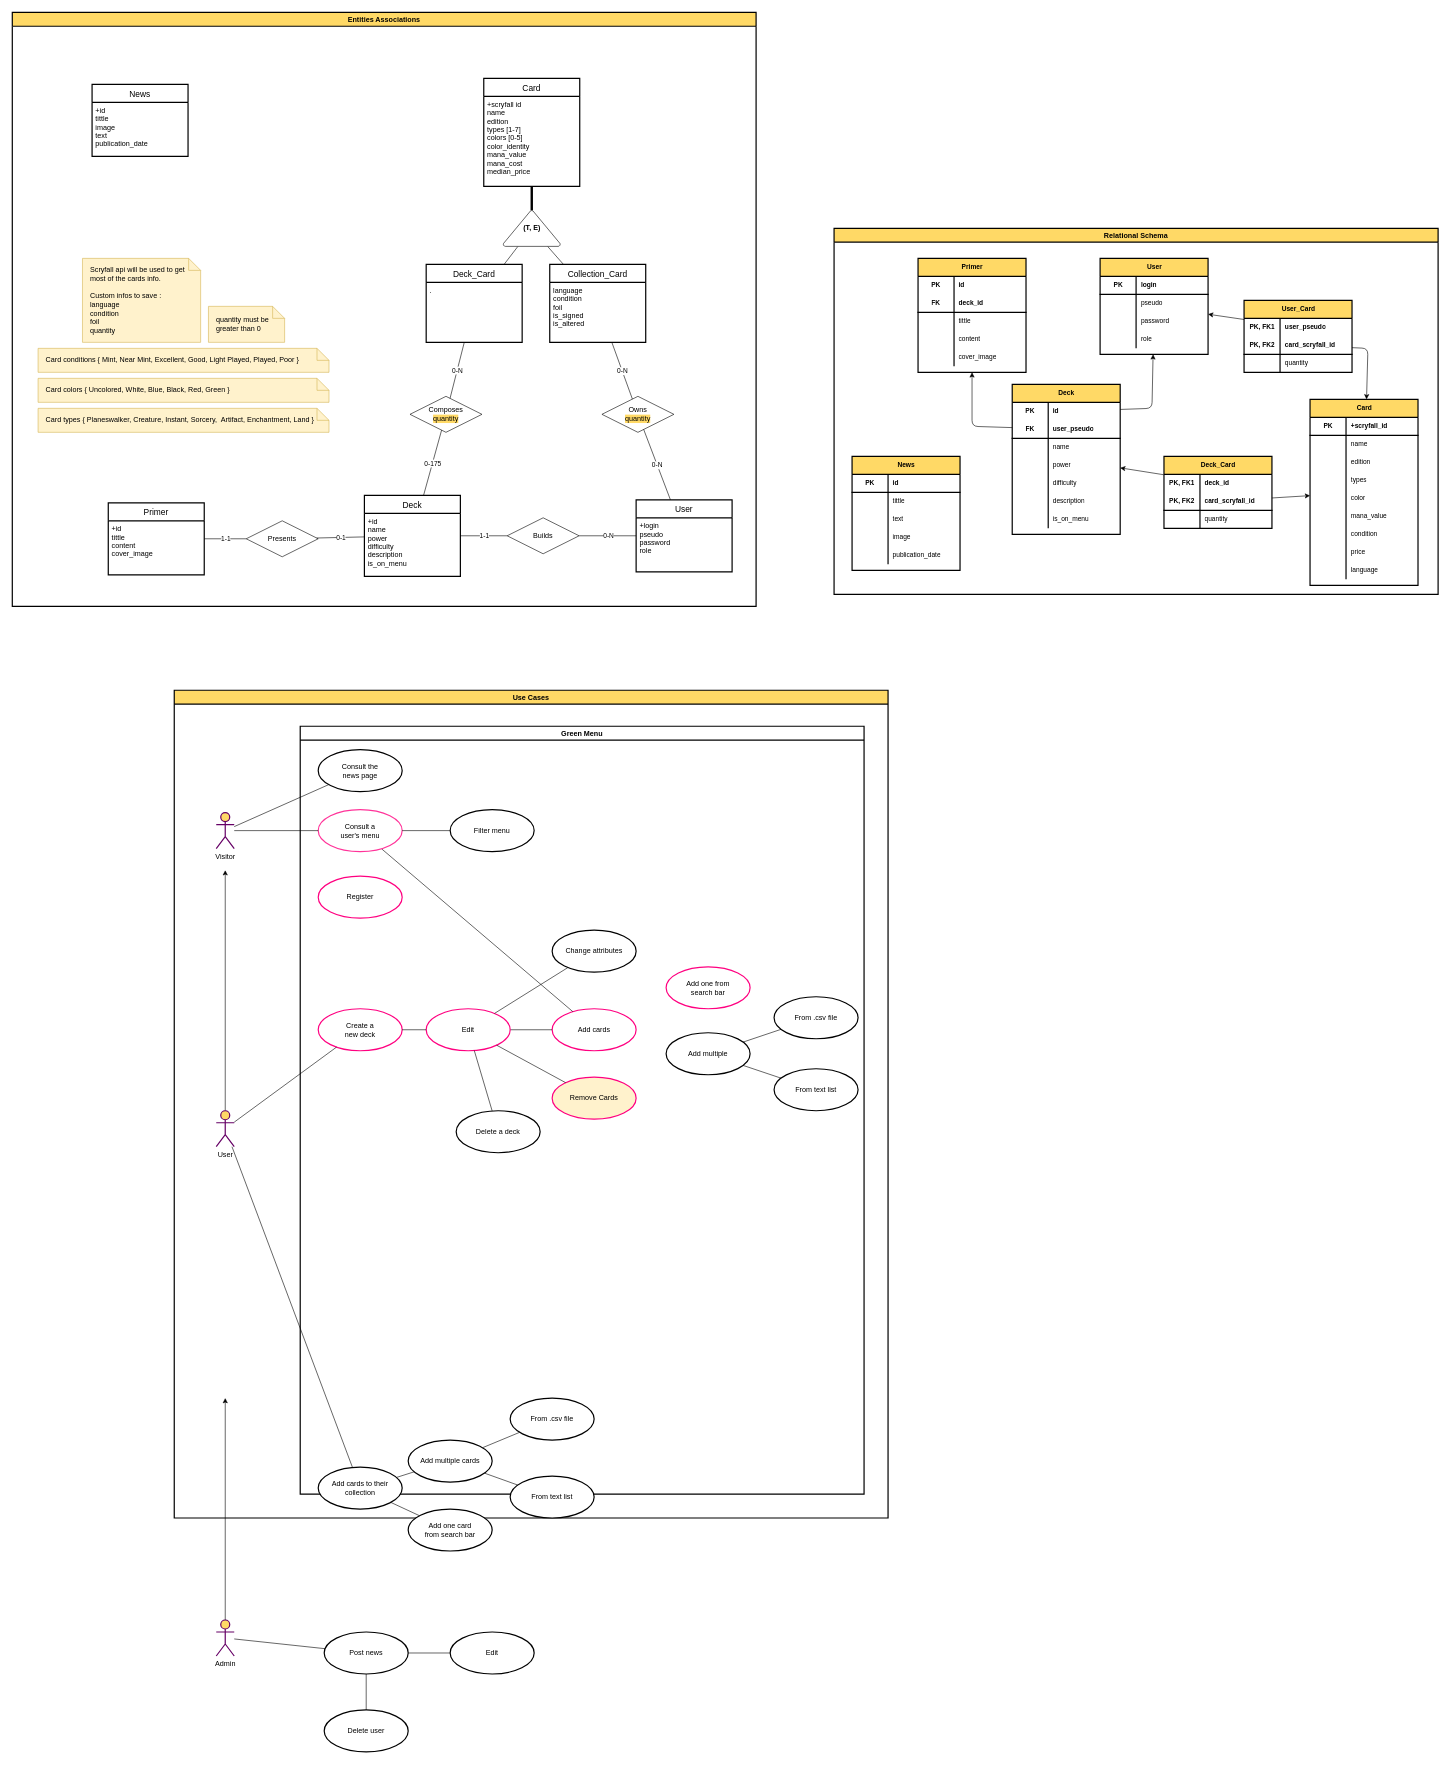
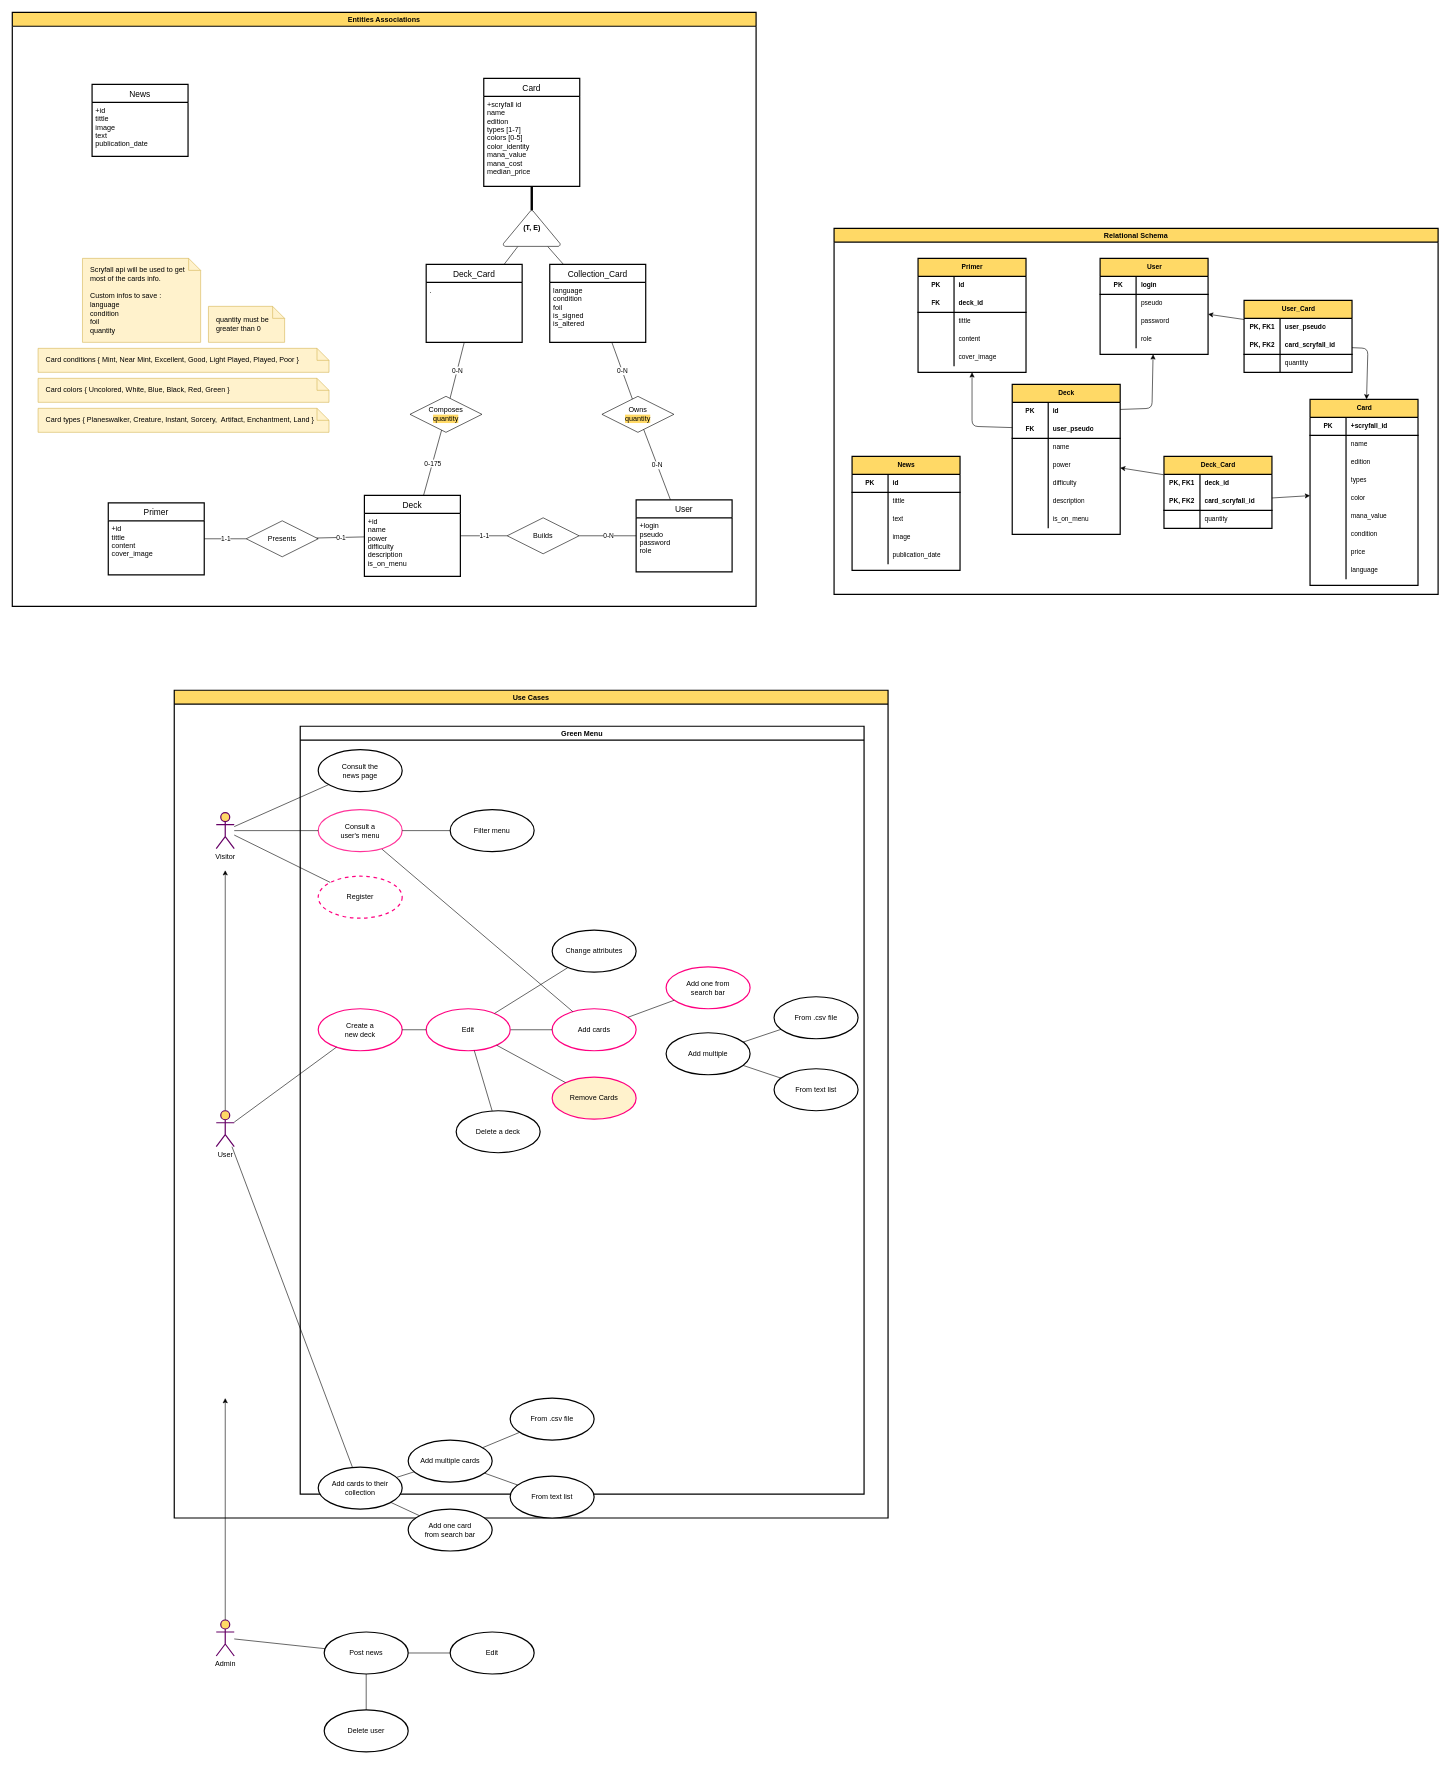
edge "Visitor" -- "Register": added
node "Register": style solid -> dashed
edge "Add one from search bar" -- "Add cards": added
